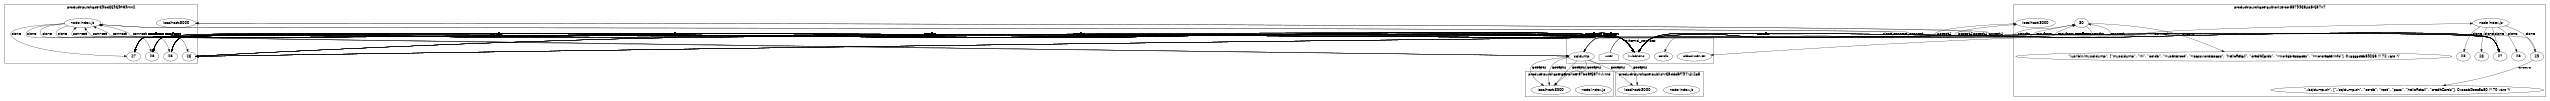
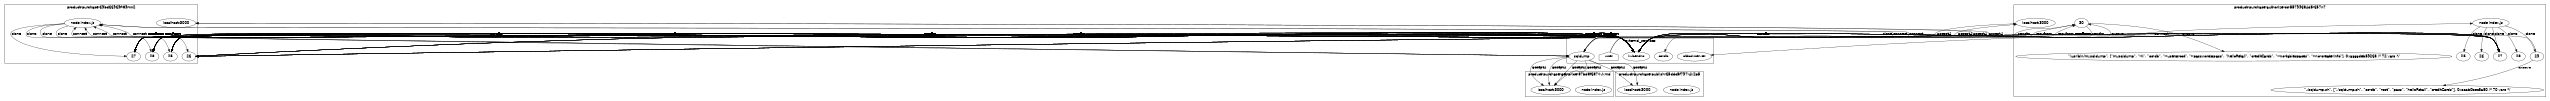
edge "30" -- "cc-db": label "connect" -> "execve"
